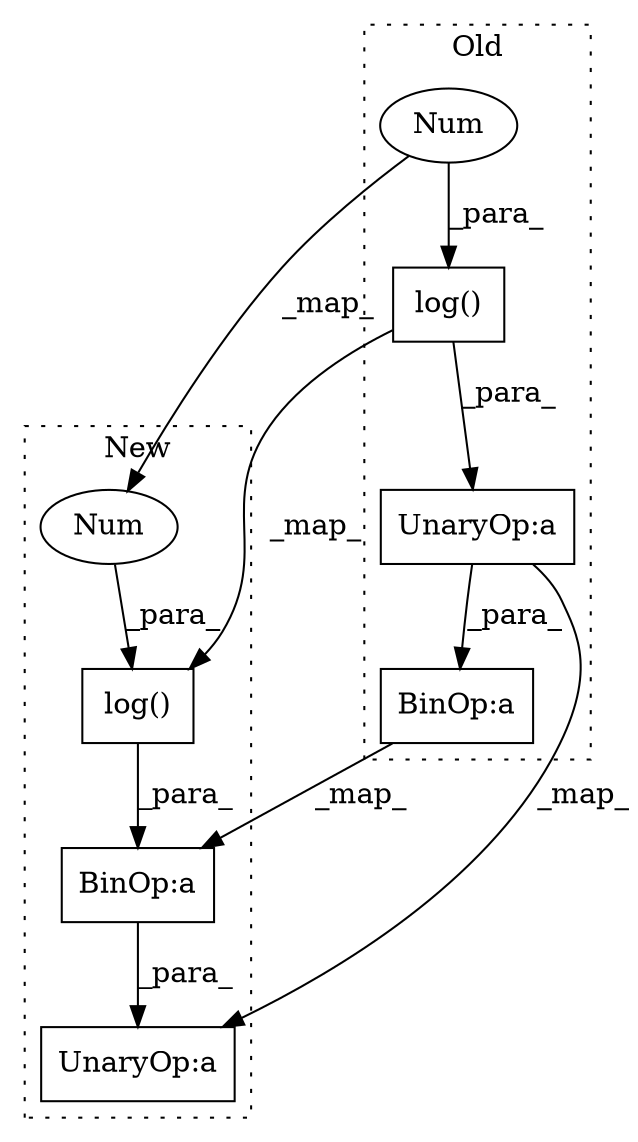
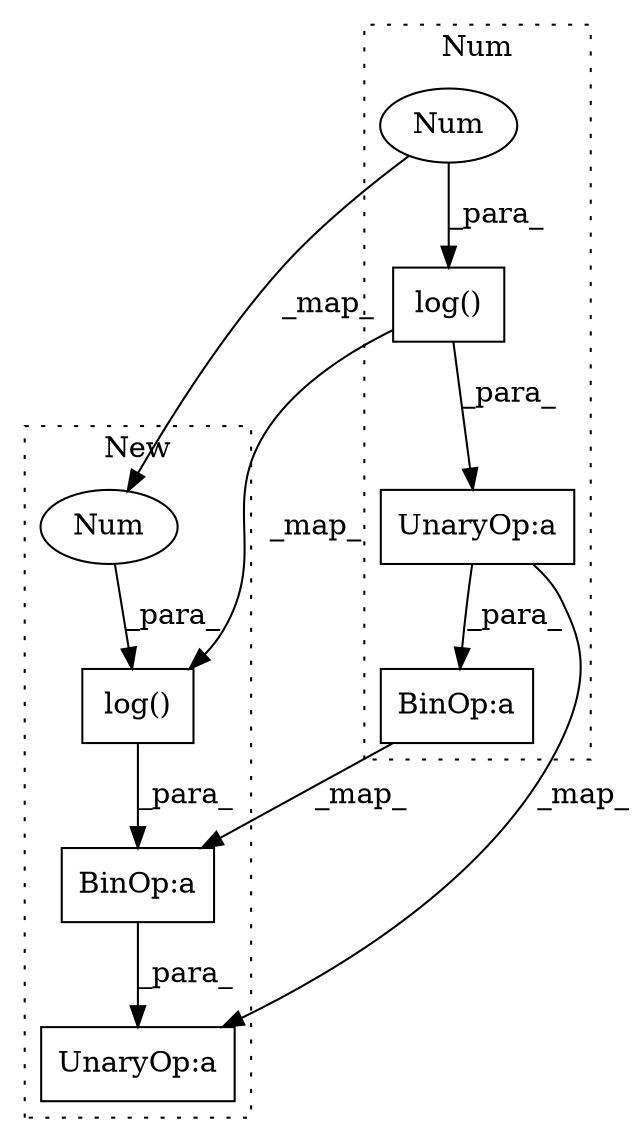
cluster "Old": label "Old" -> "Num"
